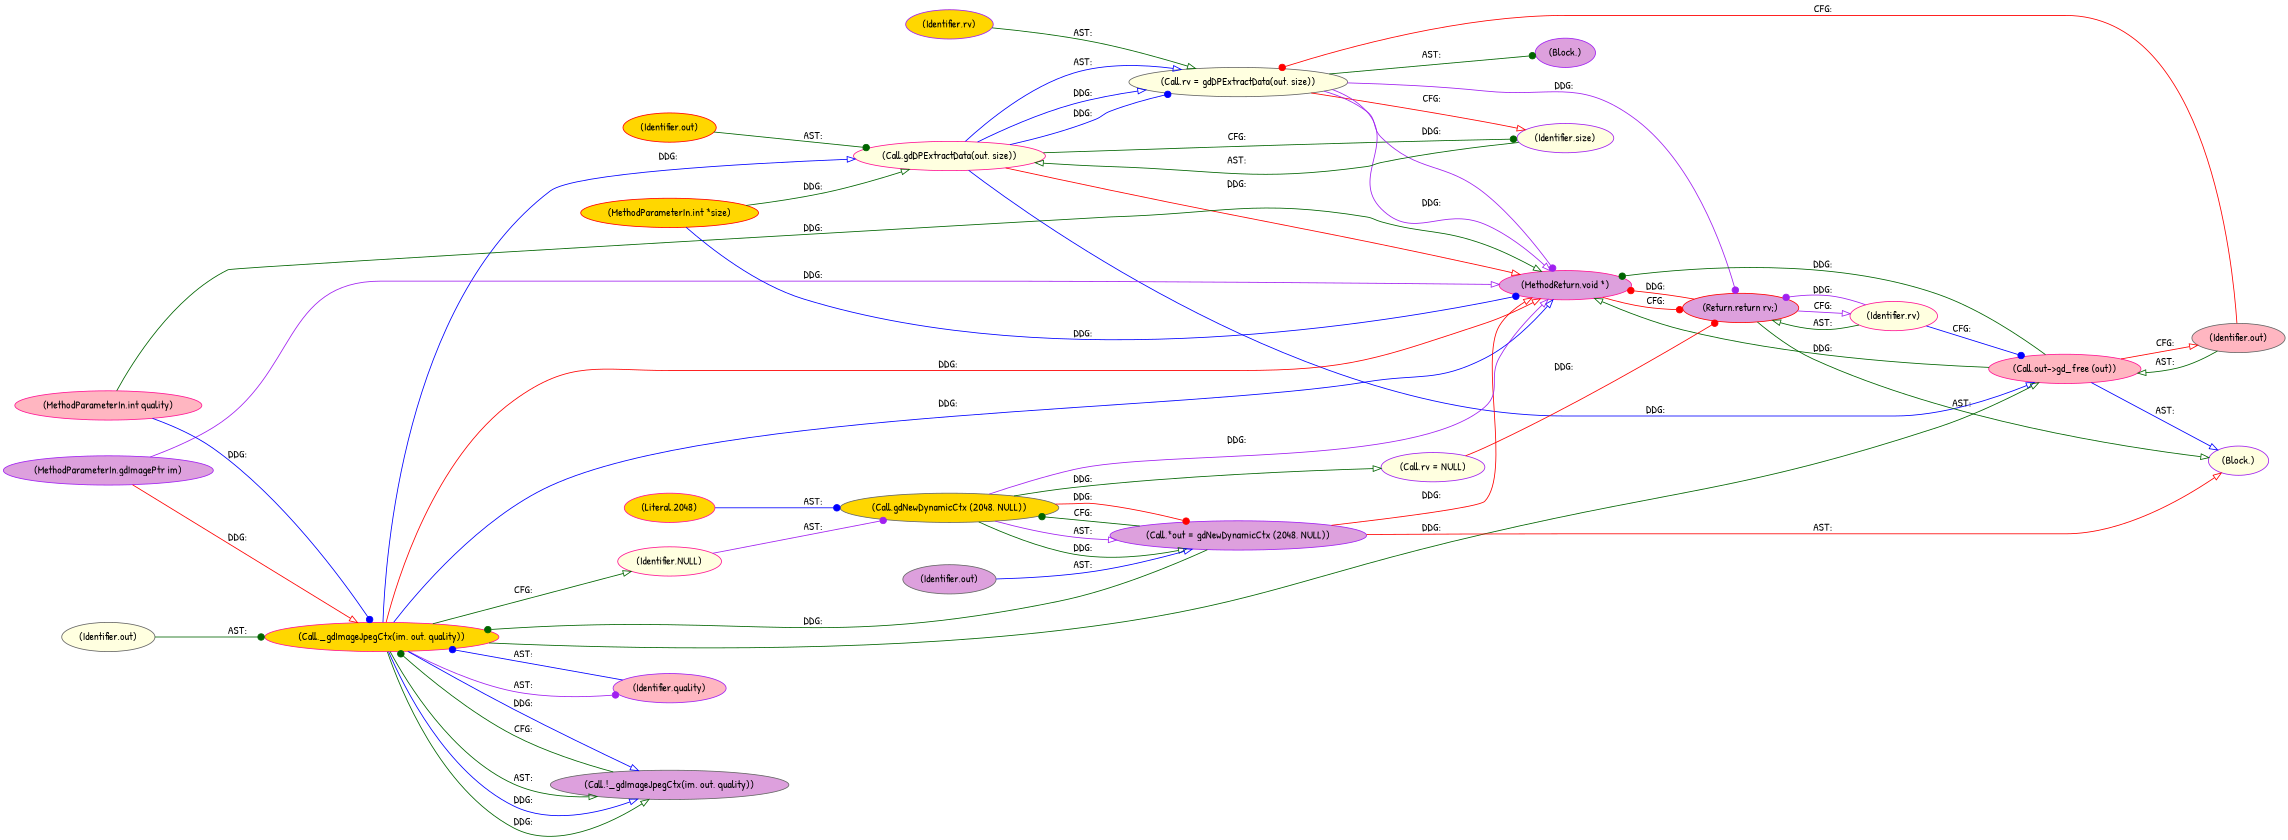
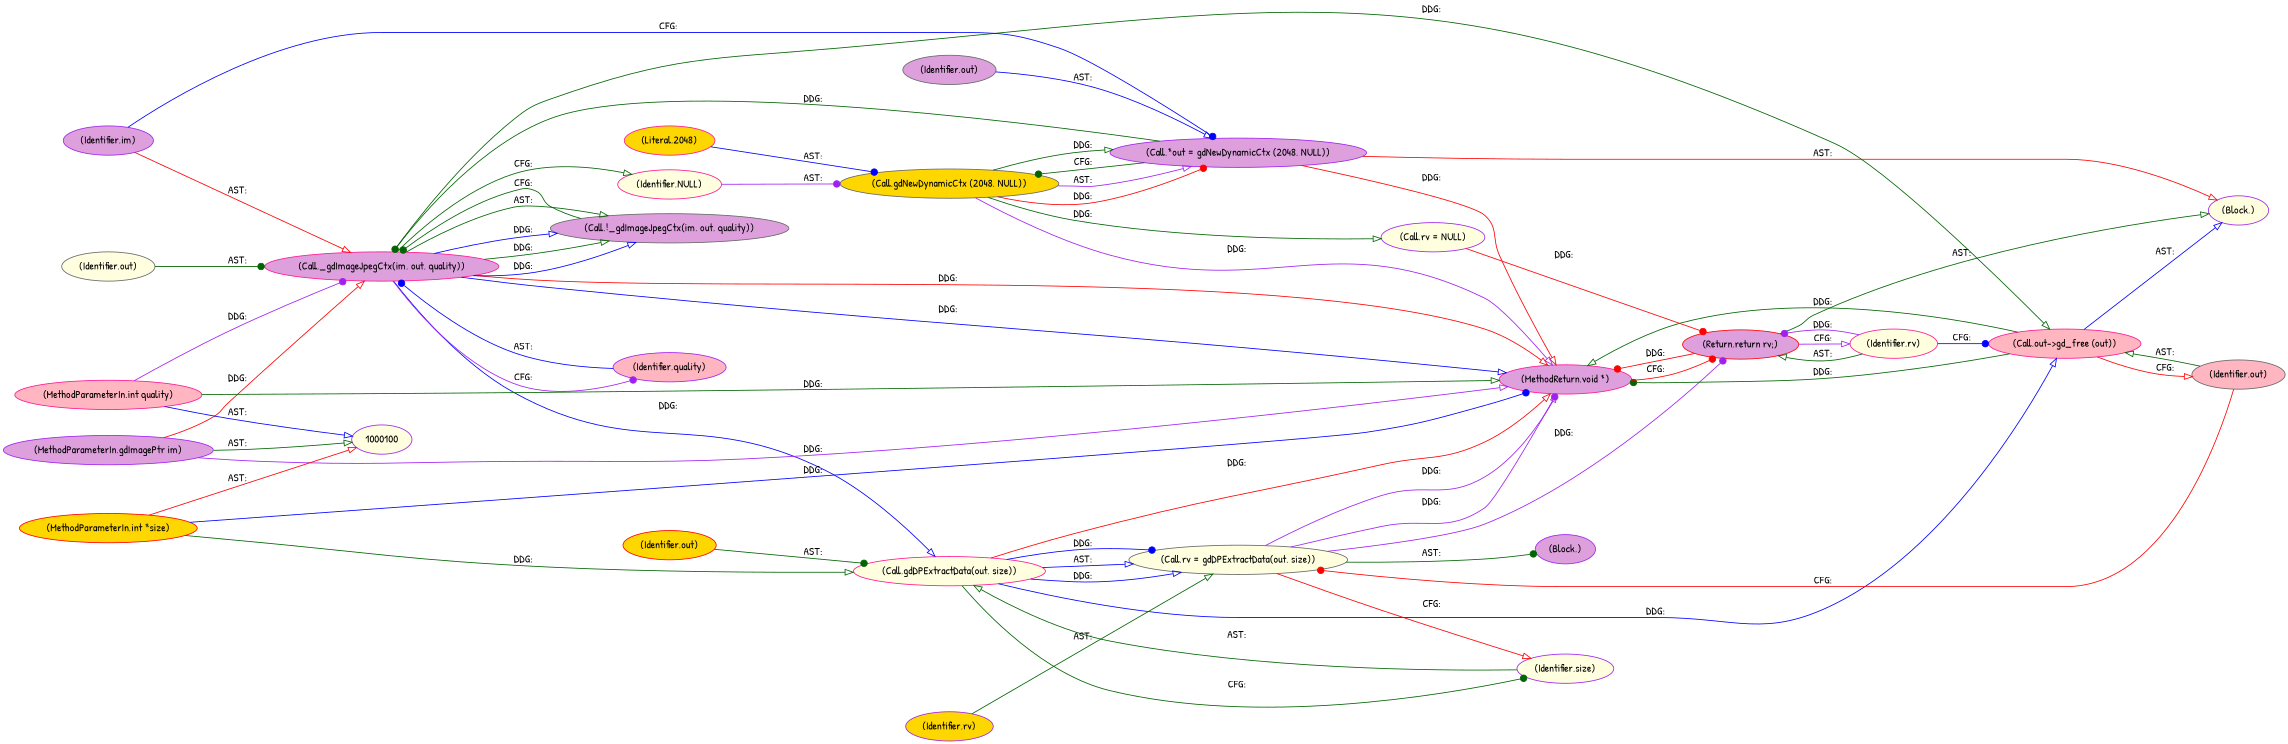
node "(Identifier,im)": added
node "1000100": added
edge "(MethodParameterIn,int quality)" -> "(Call,_gdImageJpegCtx(im, out, quality))": color blue -> purple
node "(Call,_gdImageJpegCtx(im, out, quality))": fillcolor gold -> plum
edge "(Call,_gdImageJpegCtx(im, out, quality))" -> "(Identifier,quality)": label "AST: " -> "CFG: "
